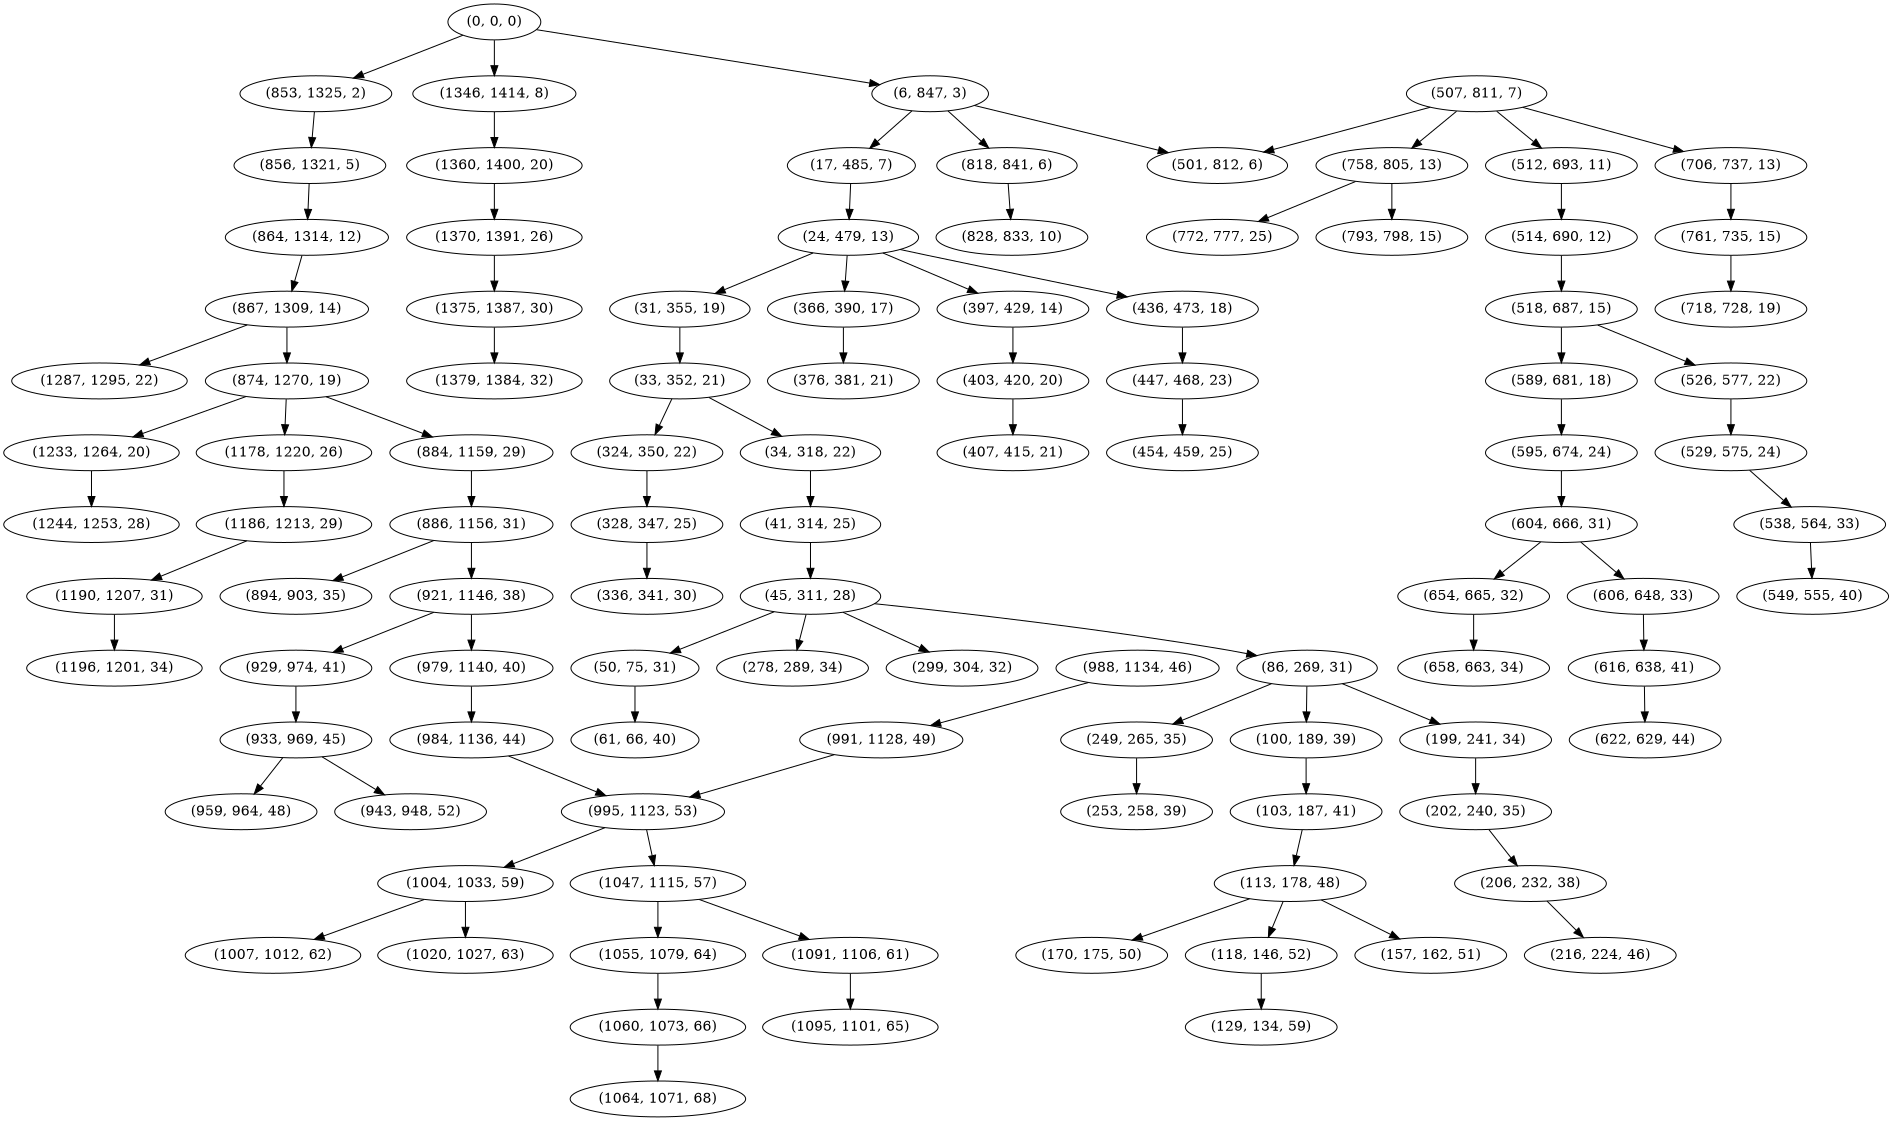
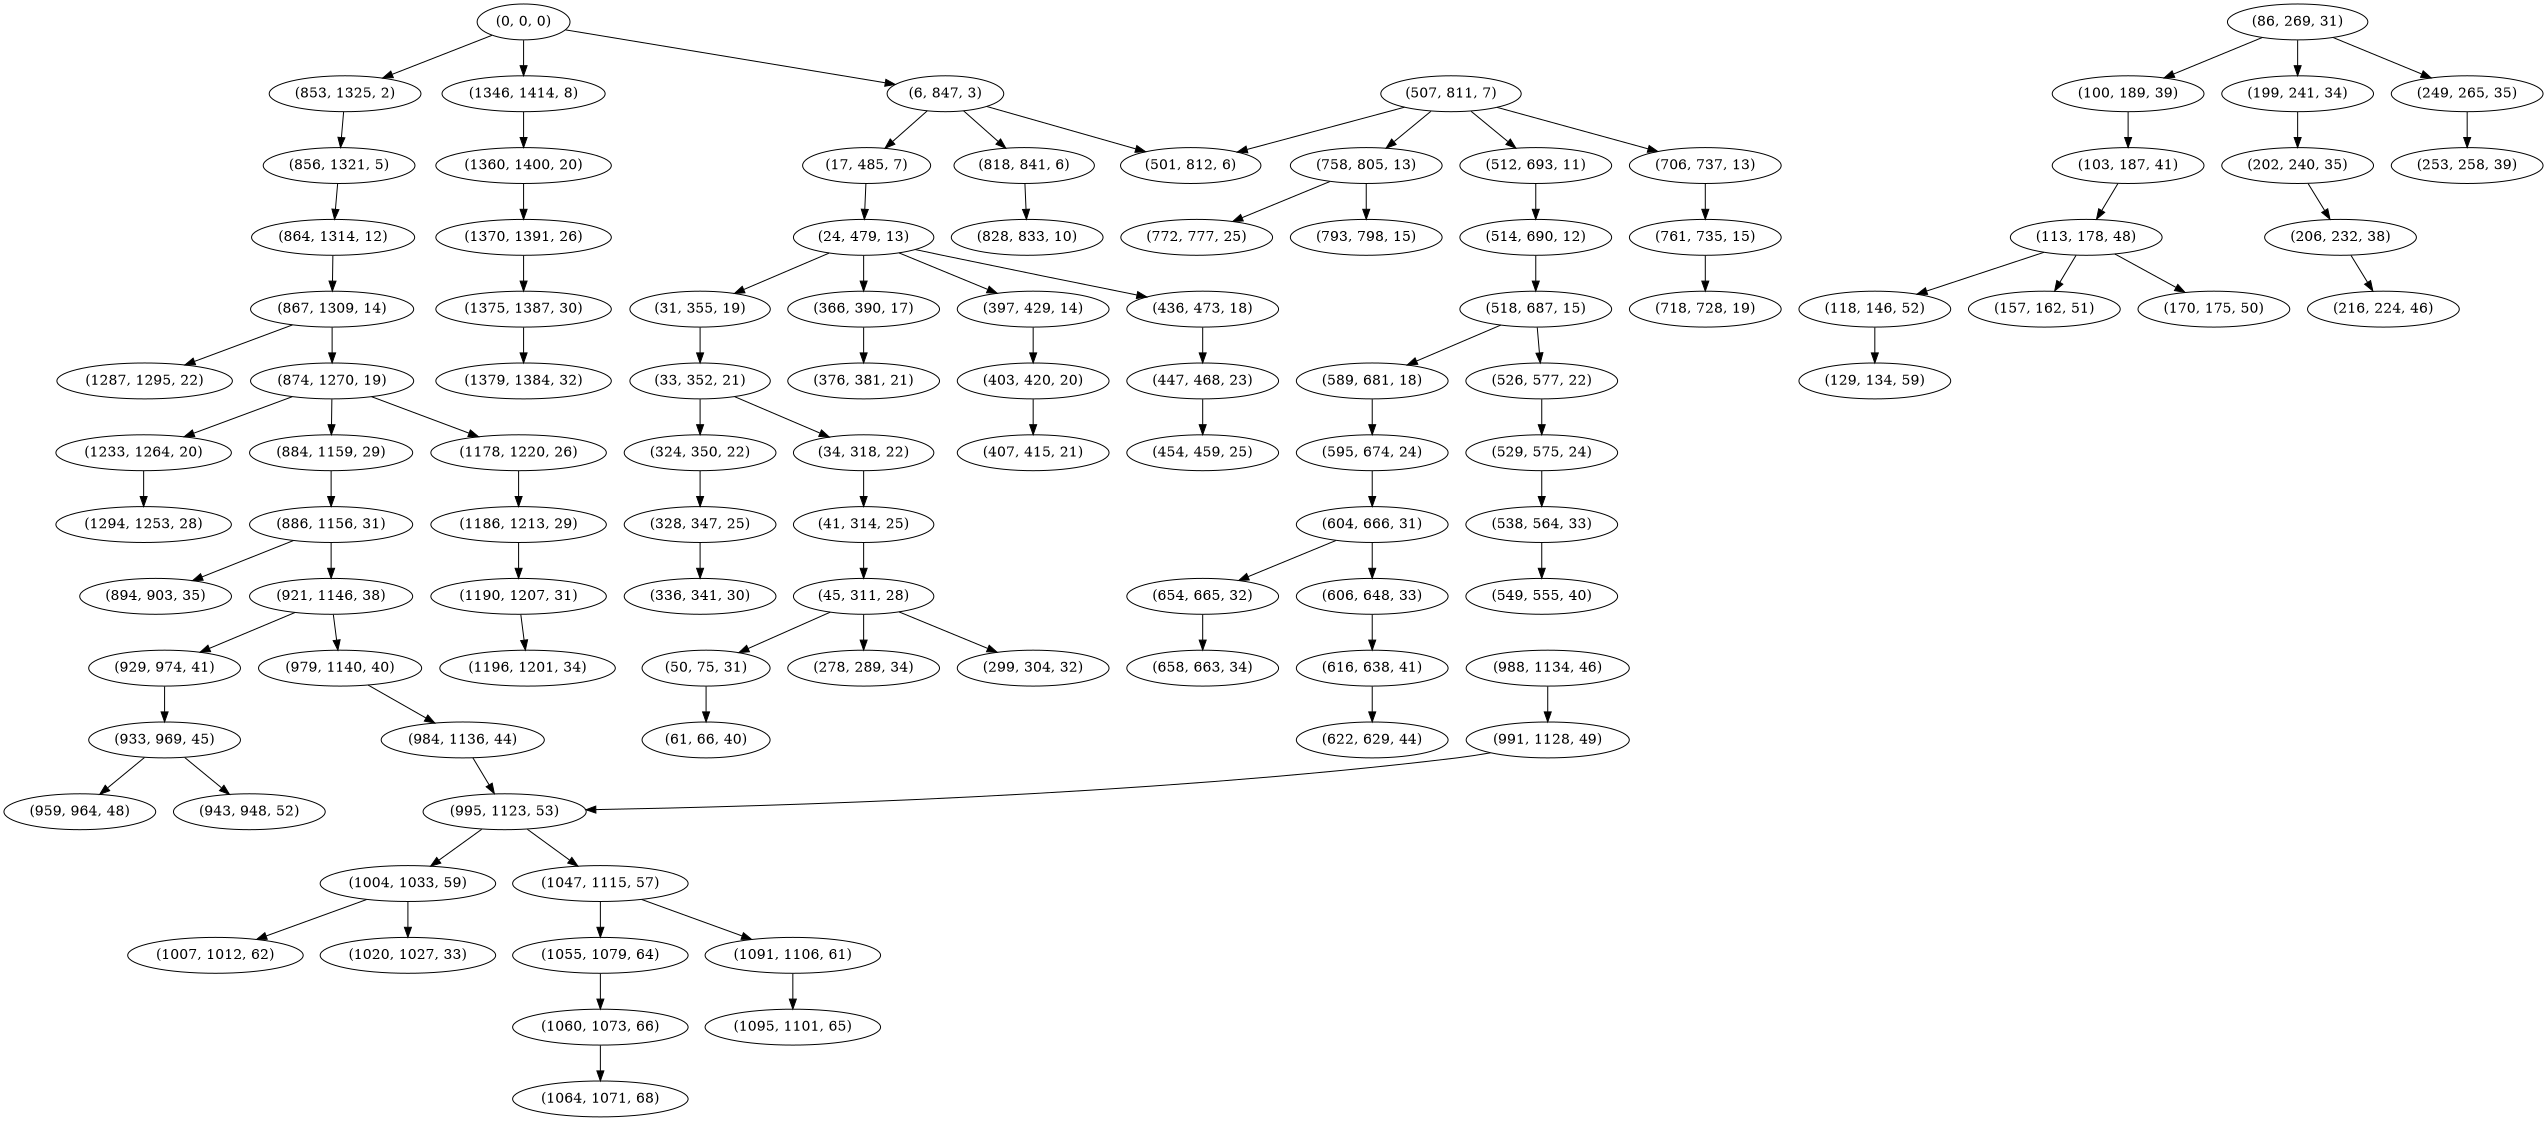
node "(1244, 1253, 28)": label "(1244, 1253, 28)" -> "(1294, 1253, 28)"
edge "(45, 311, 28)" -> "(86, 269, 31)": removed
node "(1020, 1027, 63)": label "(1020, 1027, 63)" -> "(1020, 1027, 33)"
